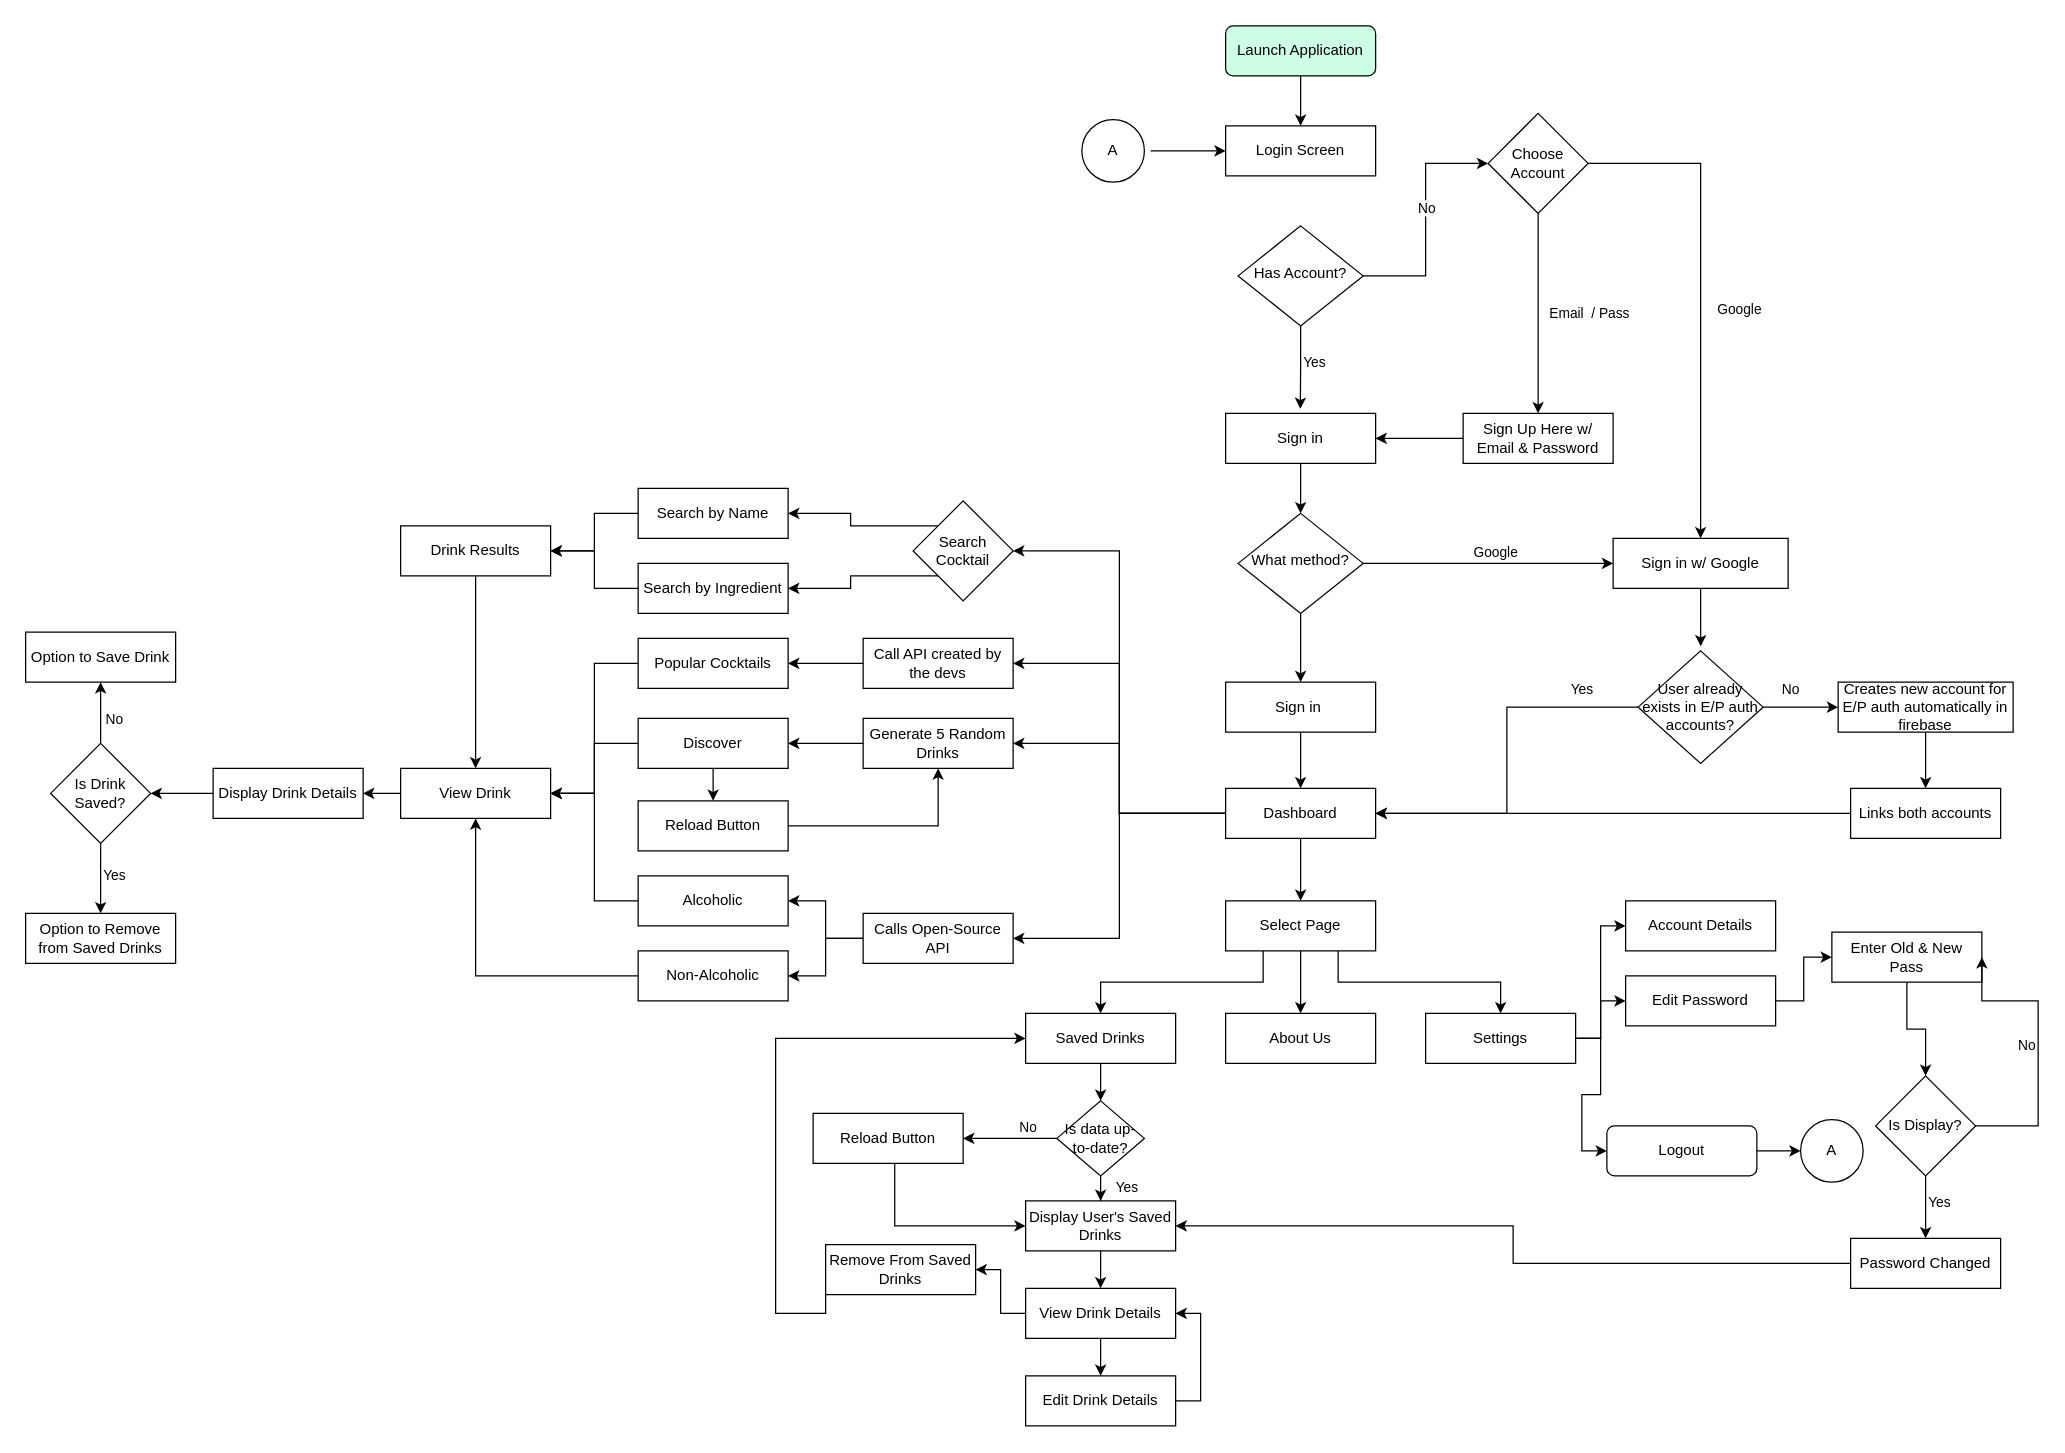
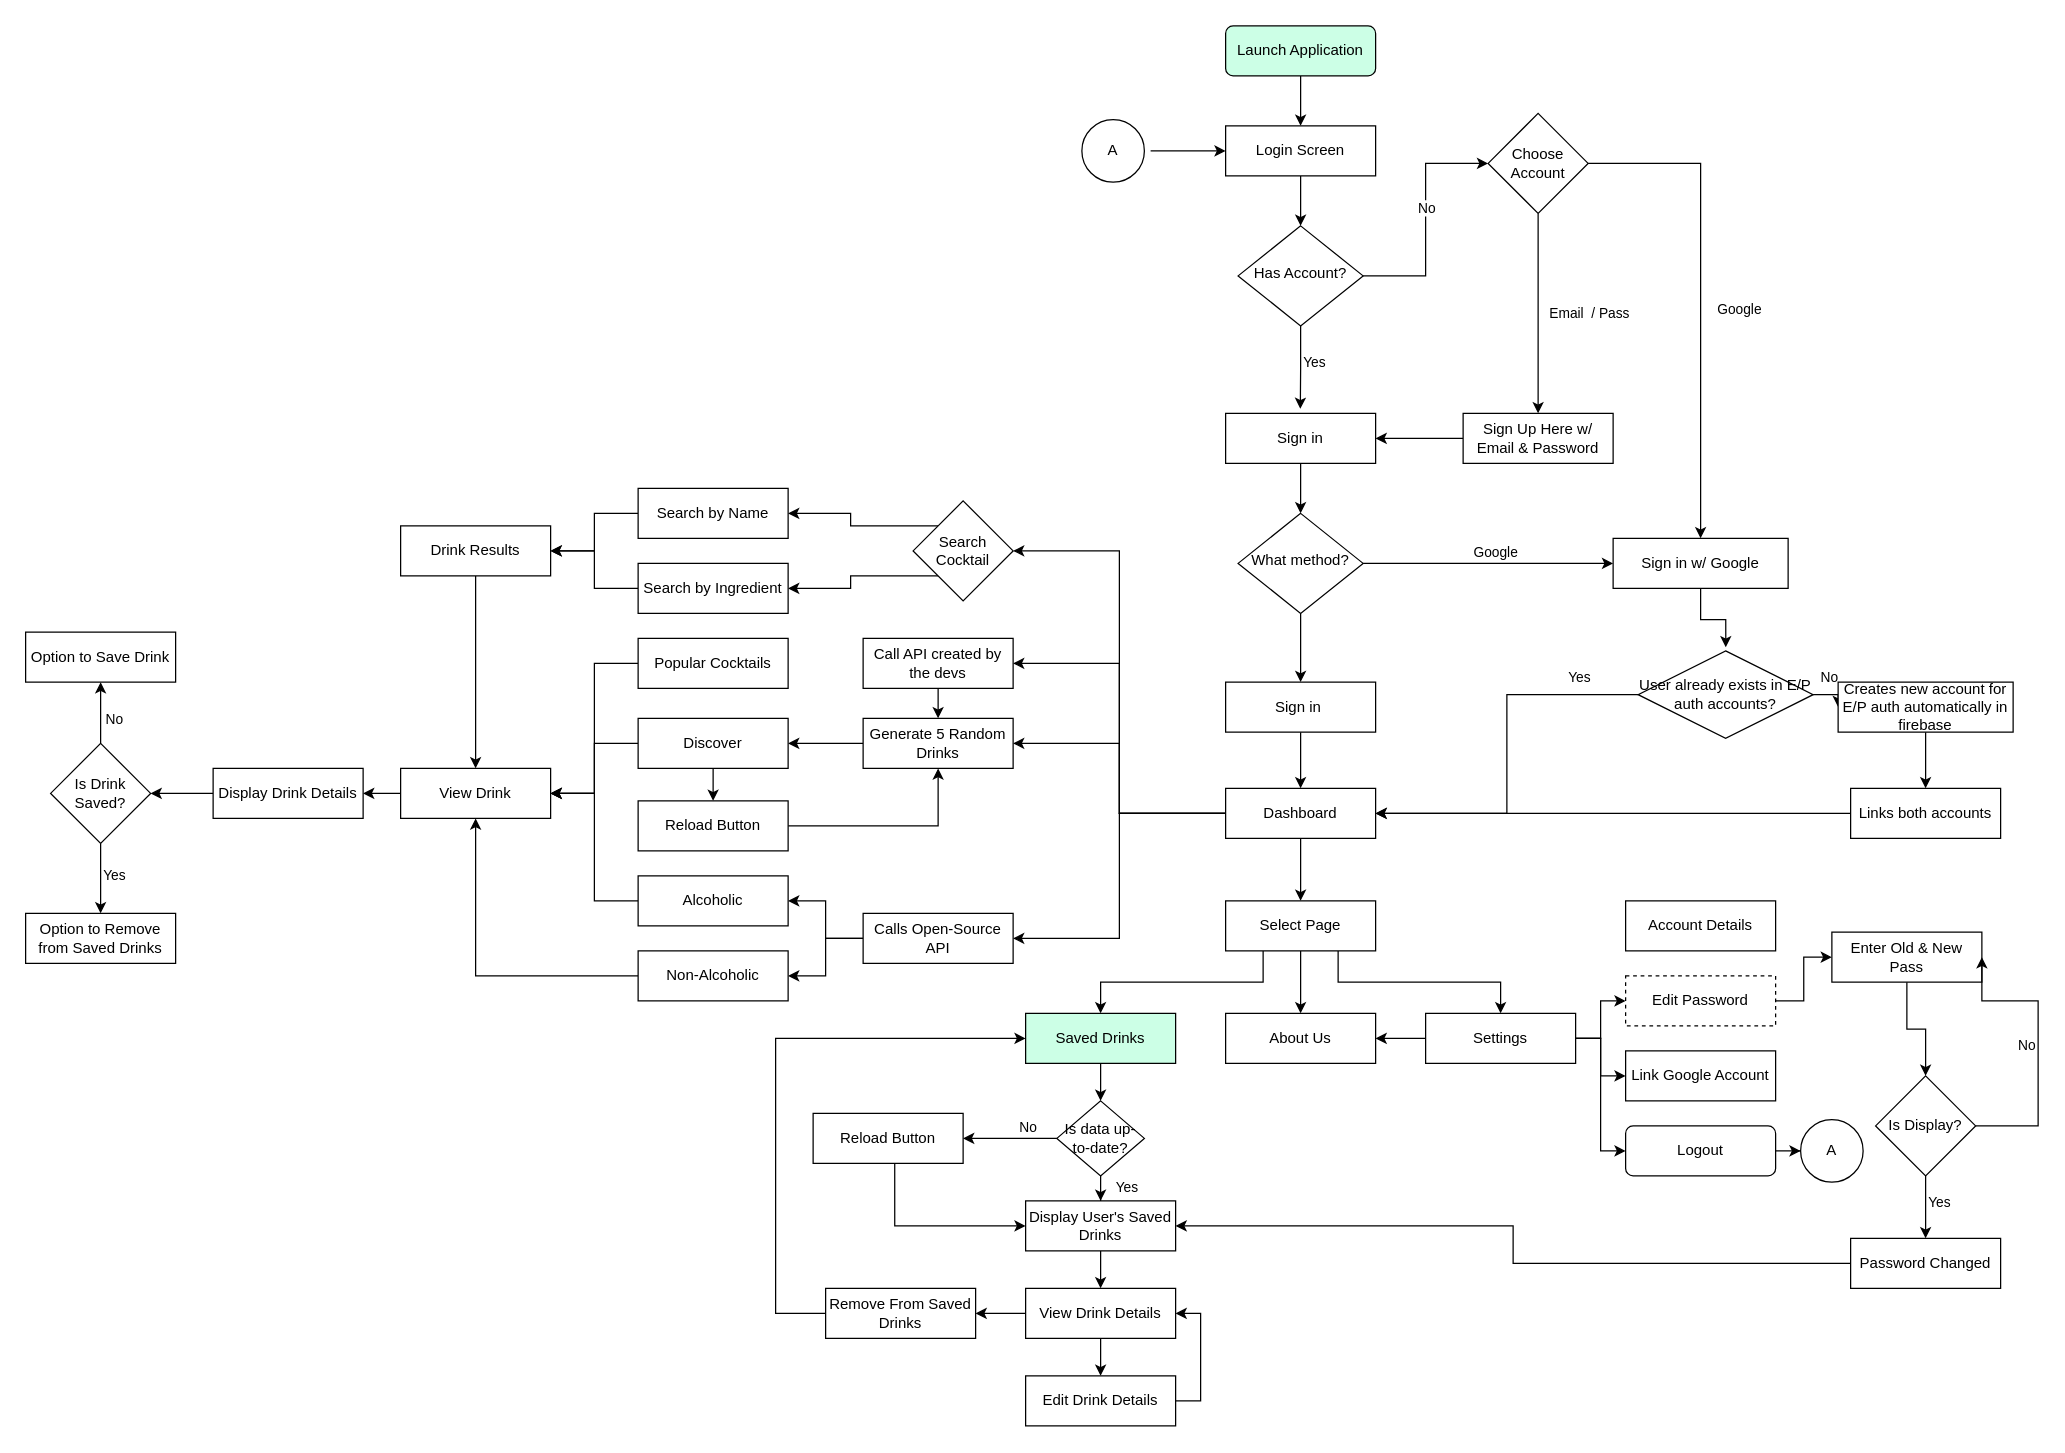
edge "Login Screen" -> "Has Account?": added
edge "Call API created by the devs" -> "Popular Cocktails": now "Call API created by the devs" -> "Generate 5 Random Drinks"
node "User already exists in E/P auth accounts?": size 125x113 -> 175x88
edge "Settings" -> "Account Details": now "Settings" -> "About Us"
node "Edit Password": style solid -> dashed
node "Saved Drinks": fillcolor #ffffff -> #ccffe6
edge "Settings" -> "Link Google Account": added
node "Link Google Account": added
node "Logout": moved (1682, 1151) -> (1701, 1151)
node "Remove From Saved Drinks": moved (901, 1269) -> (901, 1313)
